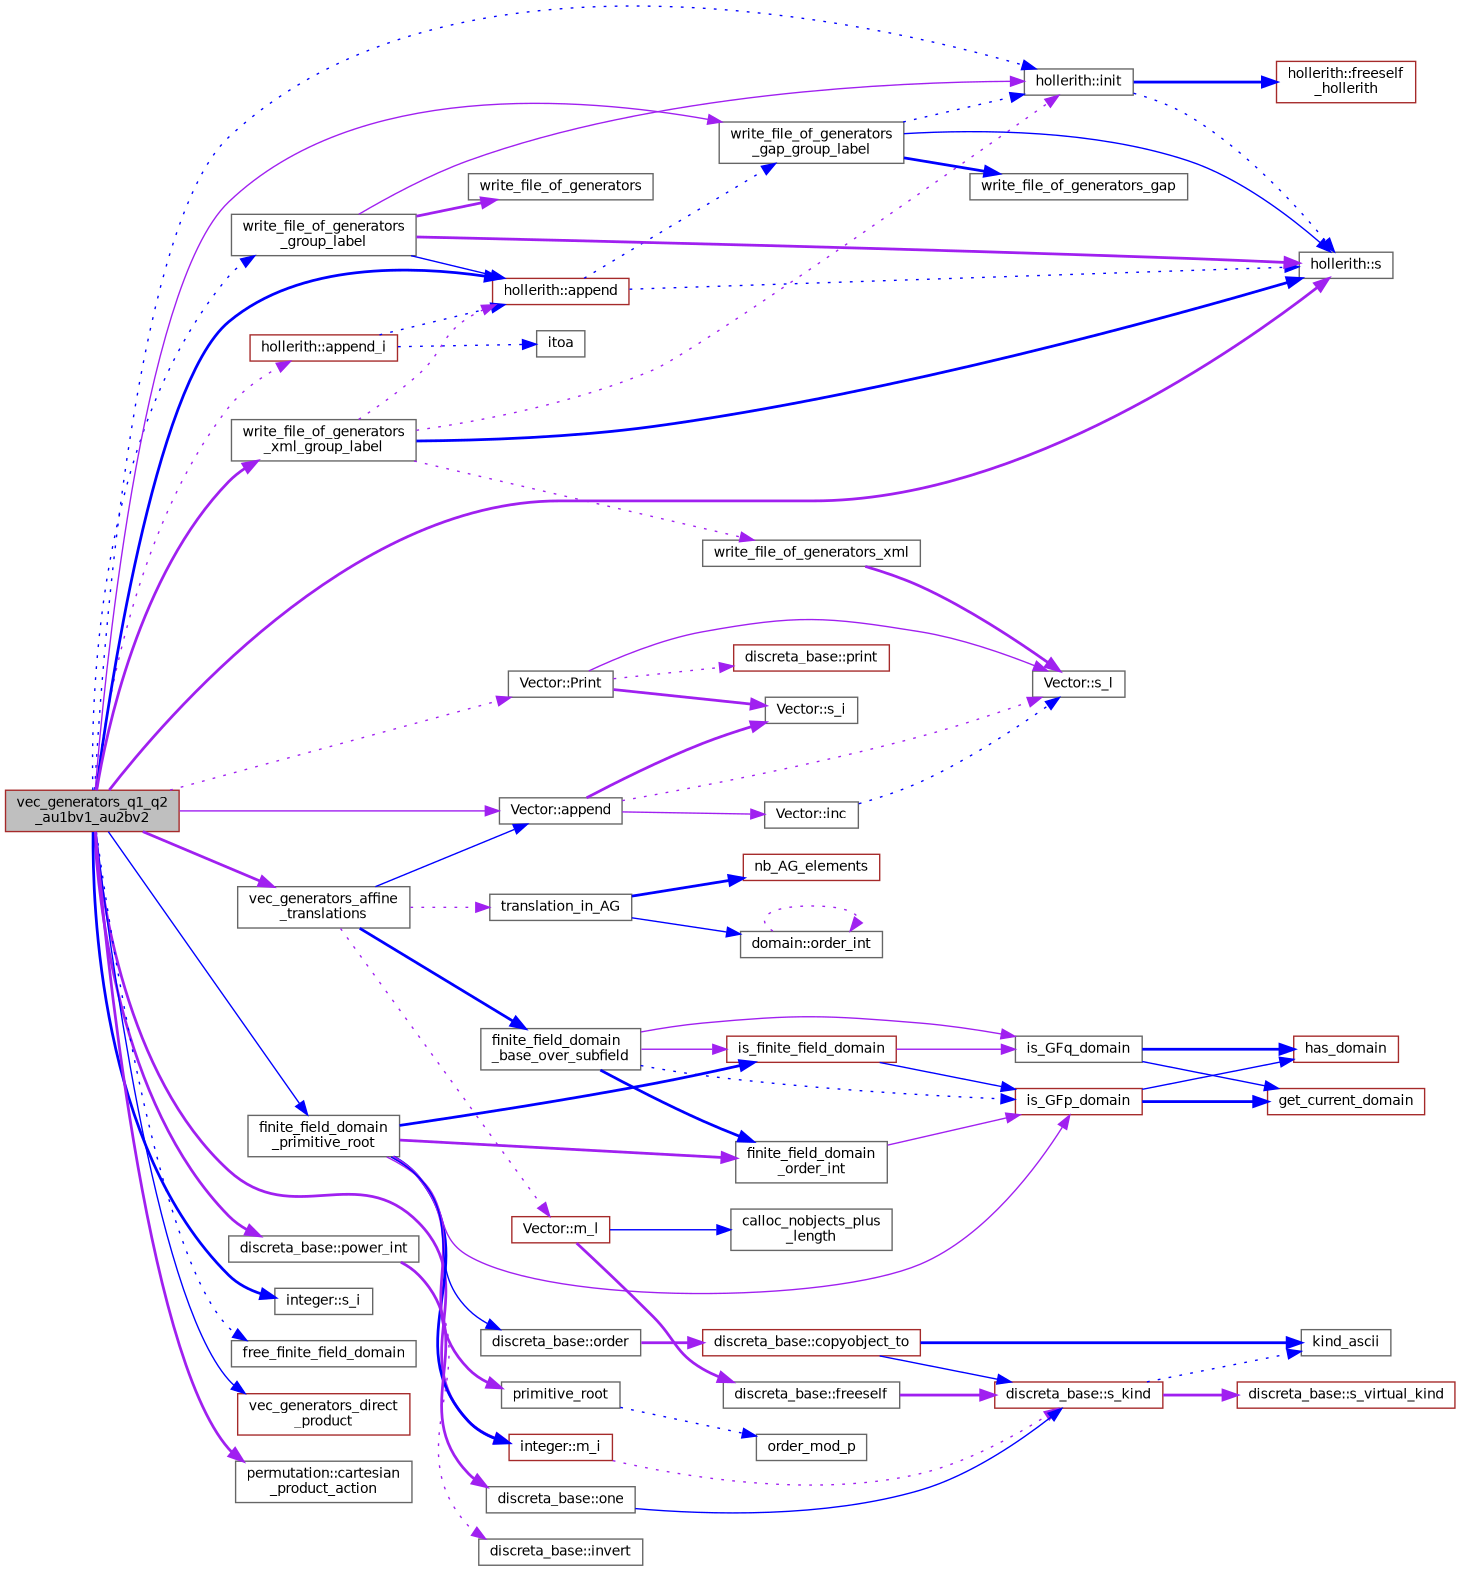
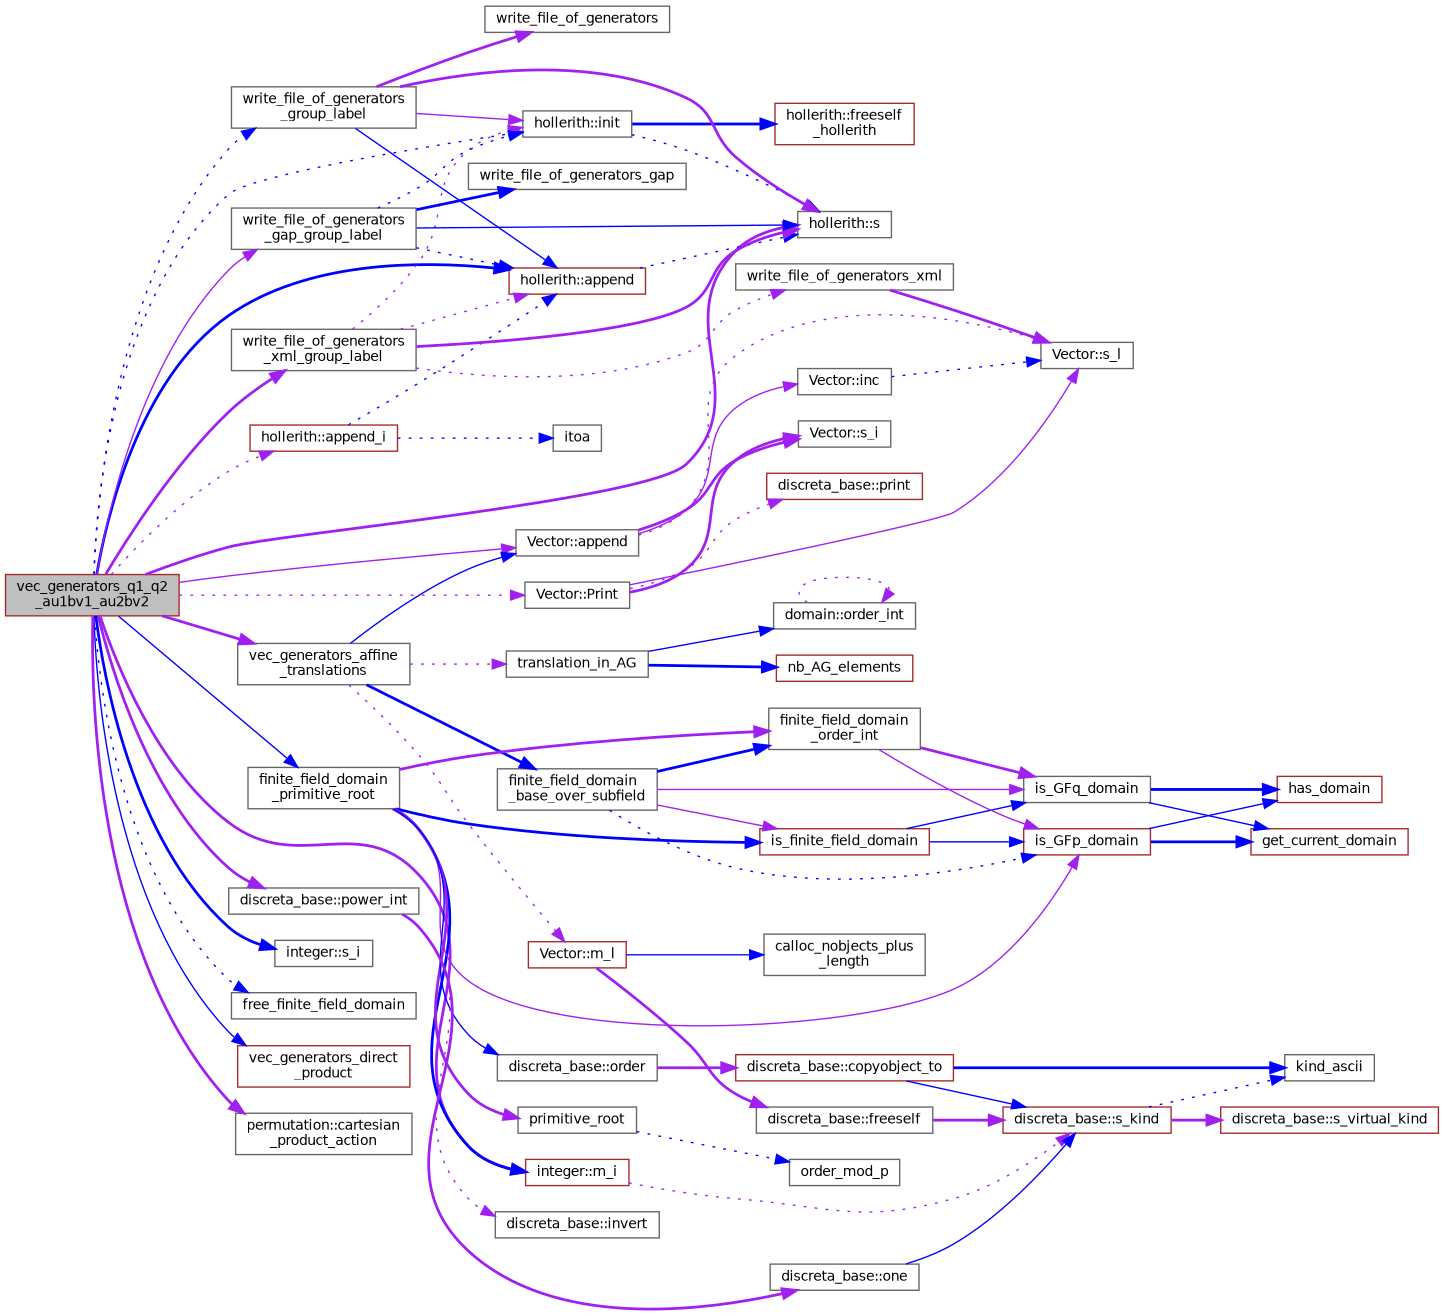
edge "hollerith::append" -> "write_file_of_generators _gap_group_label": reversed
edge "write_file_of_generators _xml_group_label" -> "hollerith::s": color blue -> purple
edge "finite_field_domain _order_int" -> "is_GFq_domain": added
edge "is_finite_field_domain" -> "is_GFq_domain": color purple -> blue
